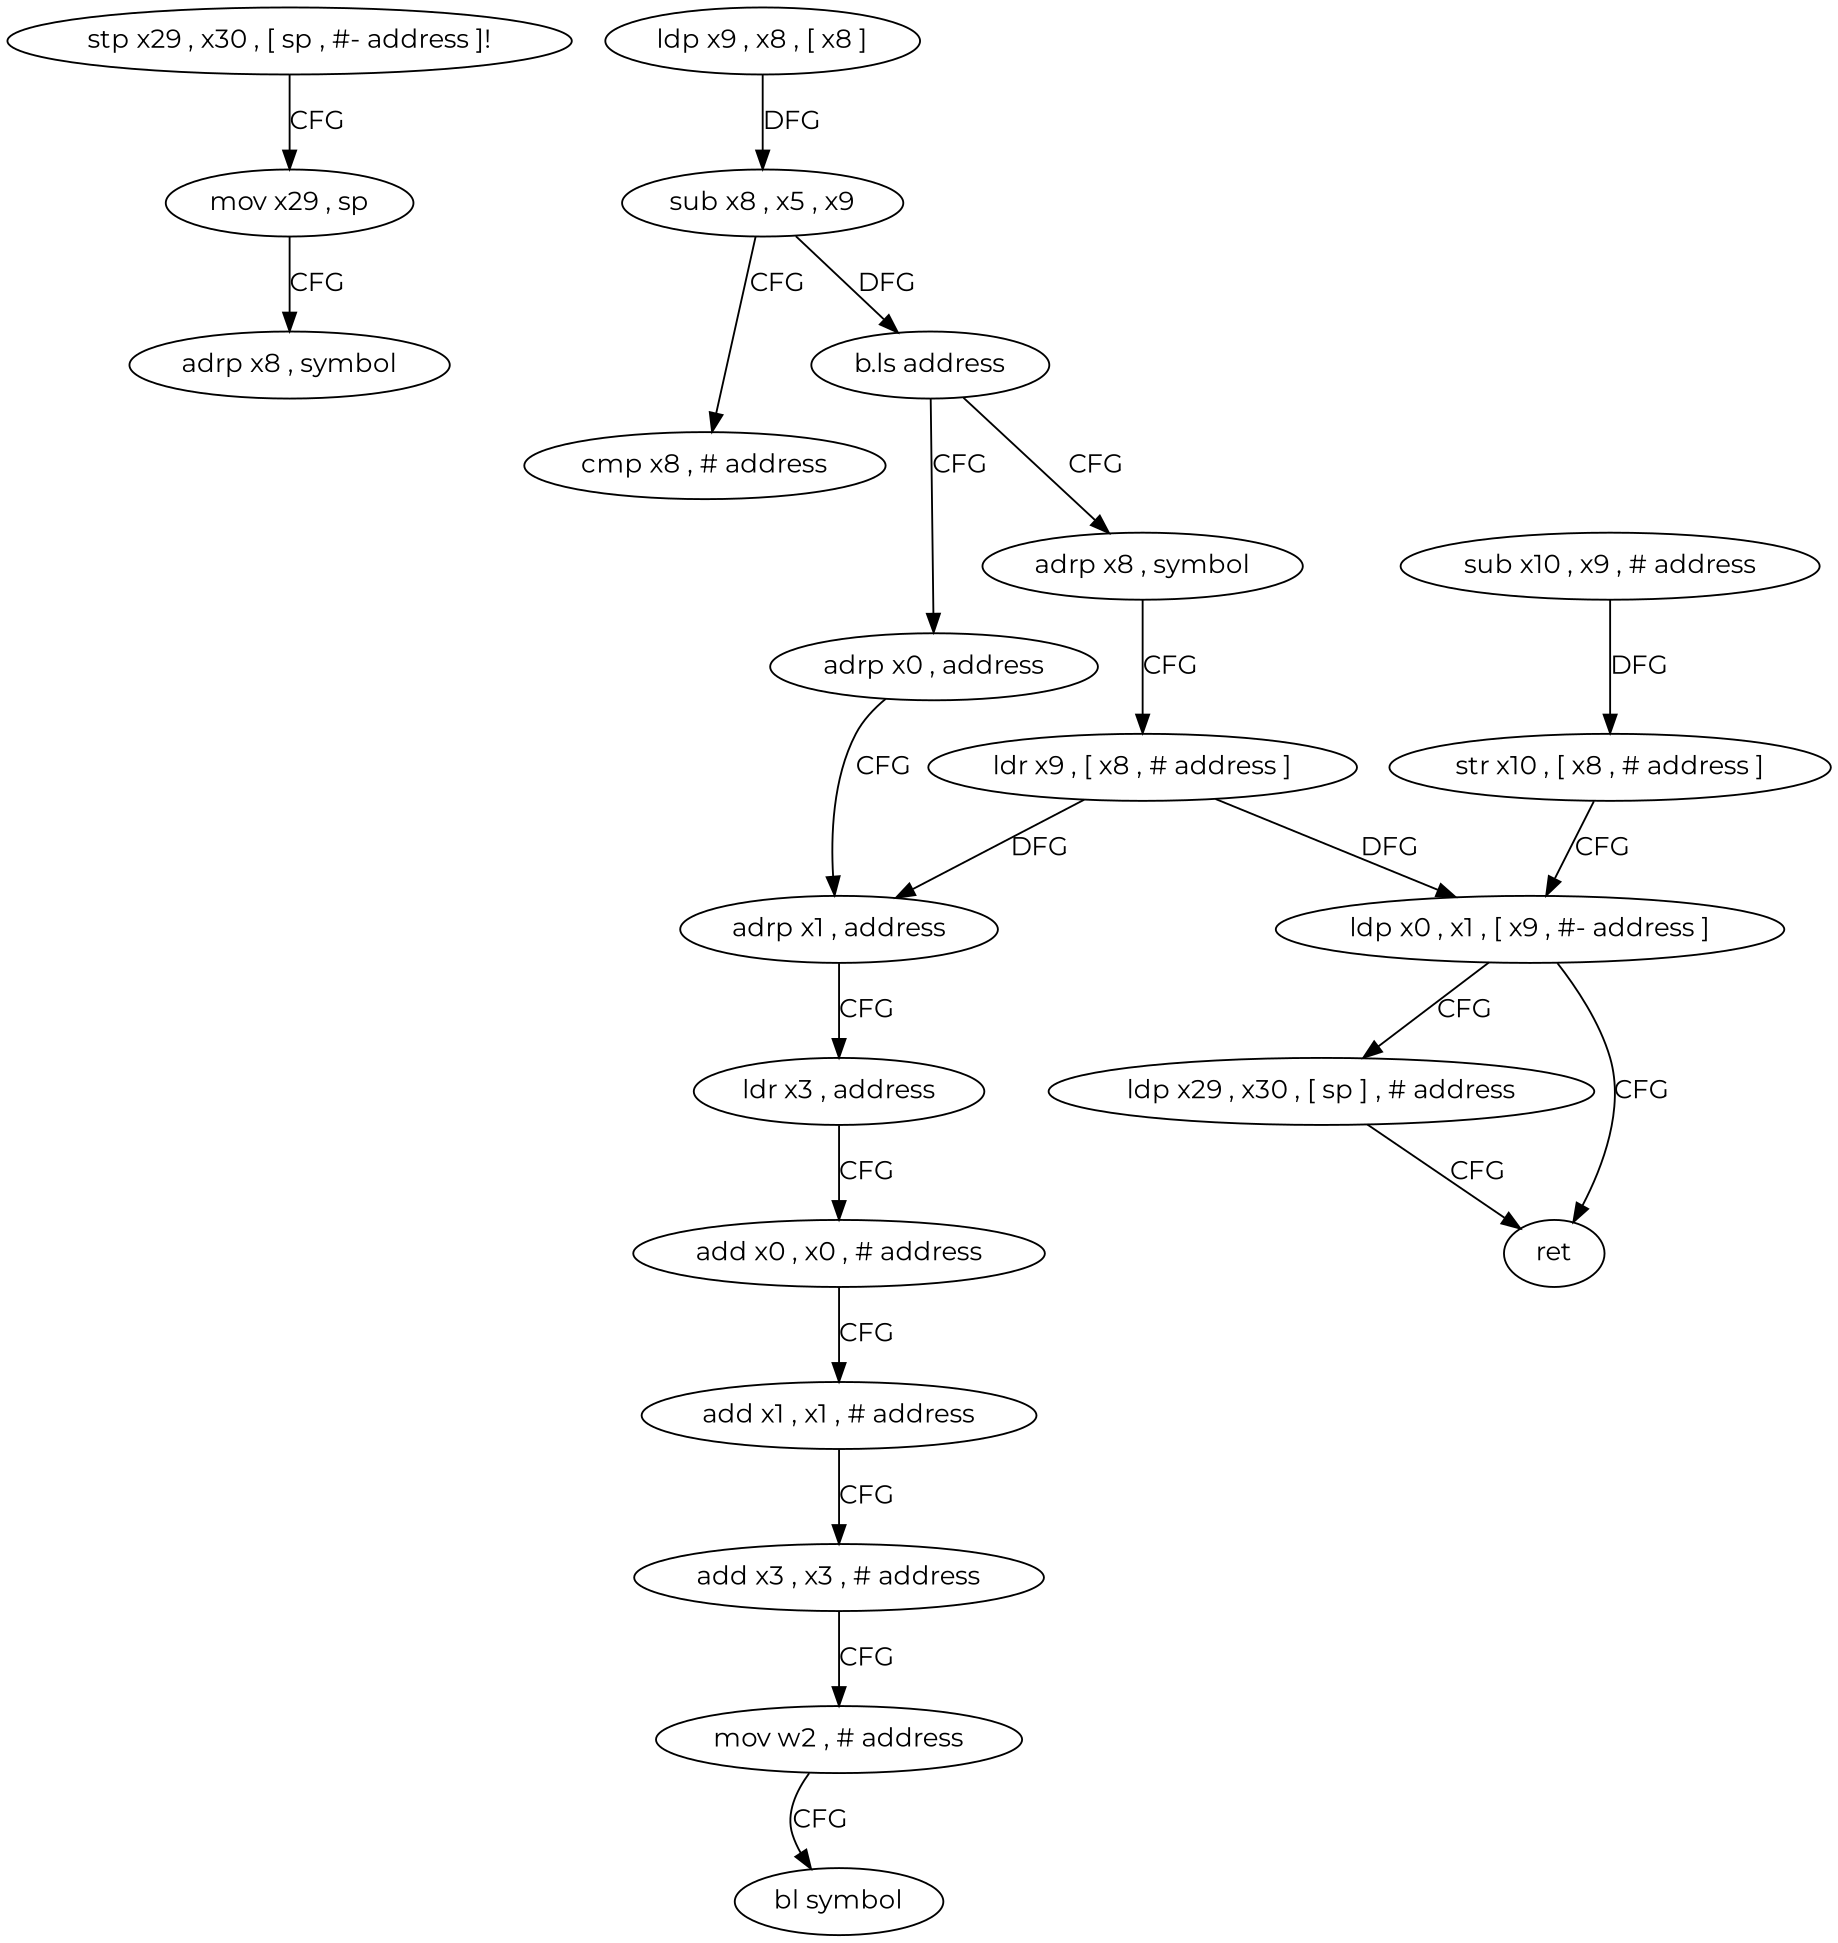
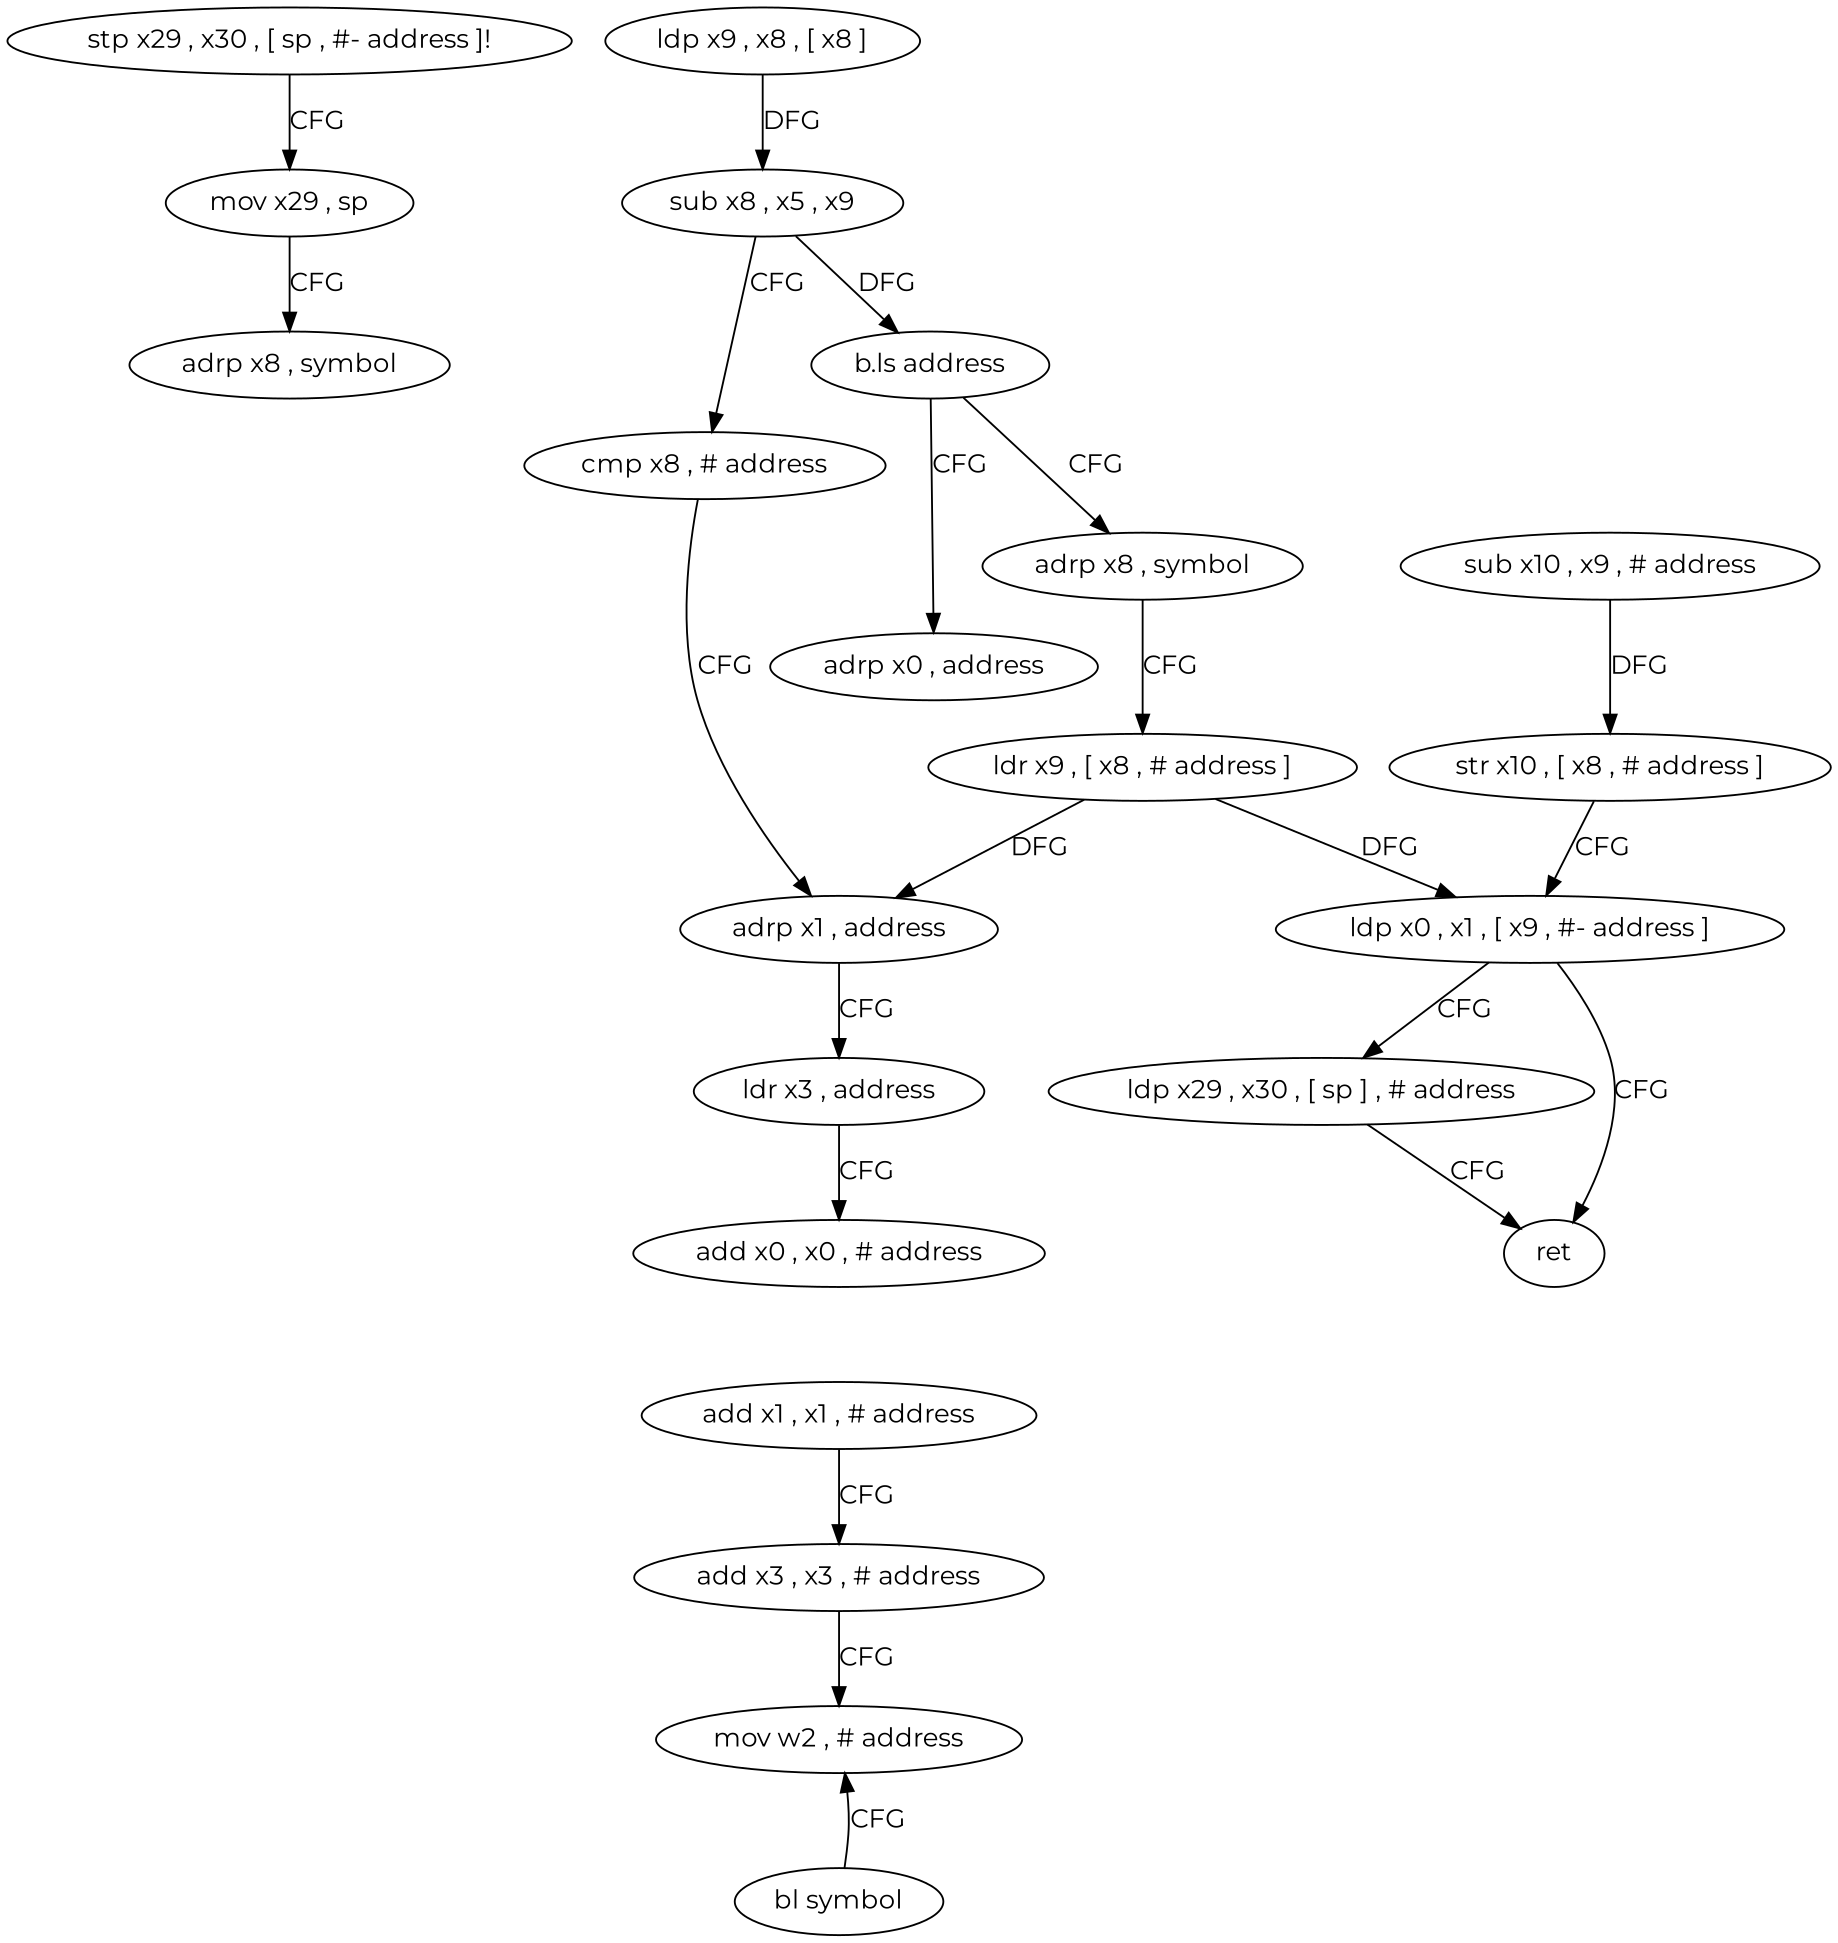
edge "adrp x0 , address" -> "adrp x1 , address": now "cmp x8 , # address" -> "adrp x1 , address"
edge "add x0 , x0 , # address" -> "add x1 , x1 , # address": removed, label "CFG"
edge "mov w2 , # address" -> "bl symbol": reversed
